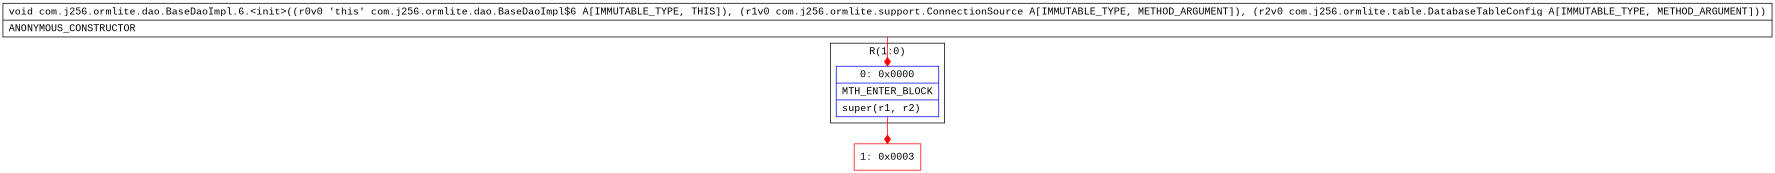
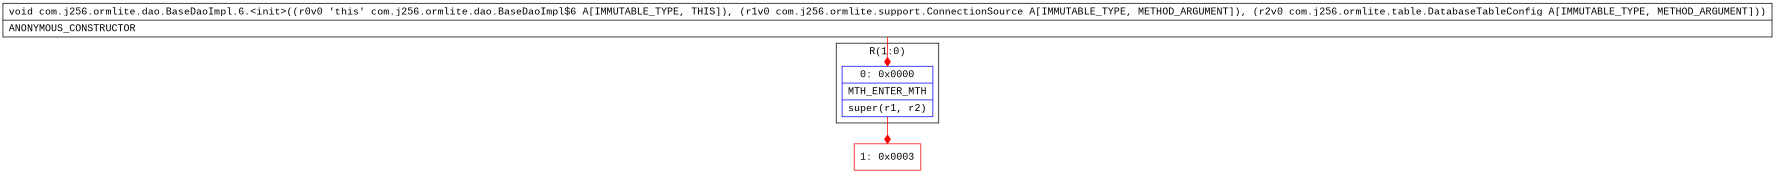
node "0: 0x0000": text "MTH_ENTER_BLOCK" -> "MTH_ENTER_MTH"
